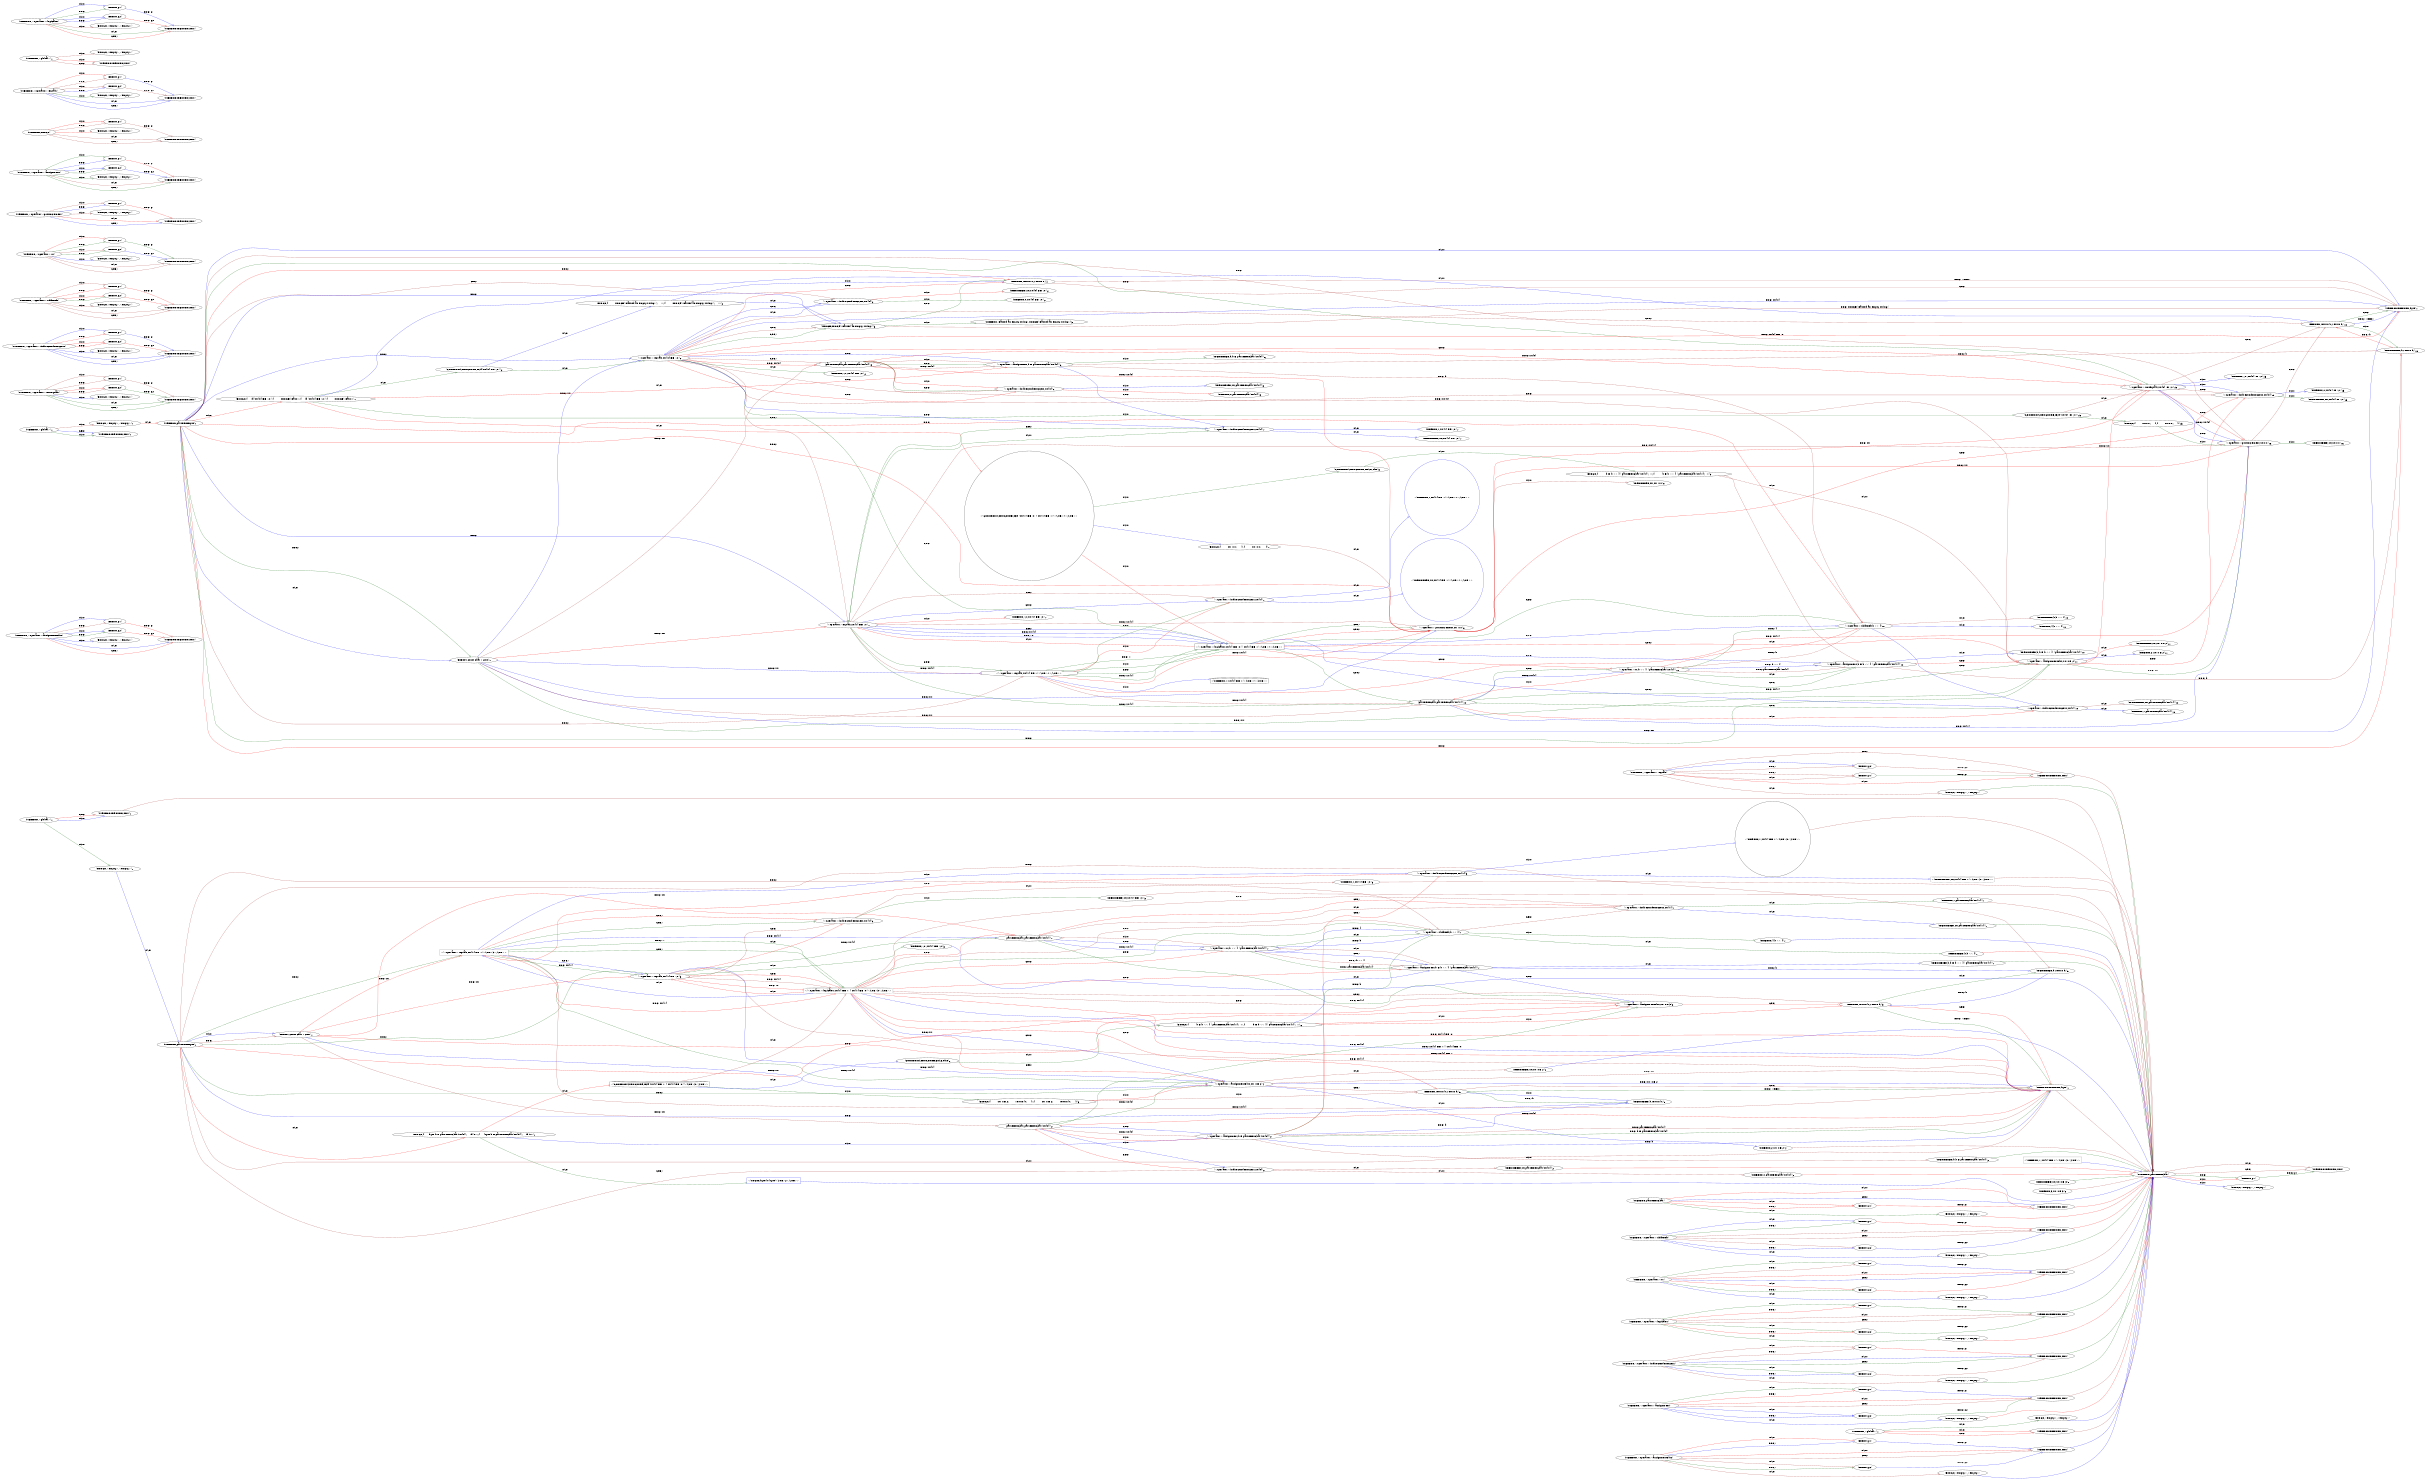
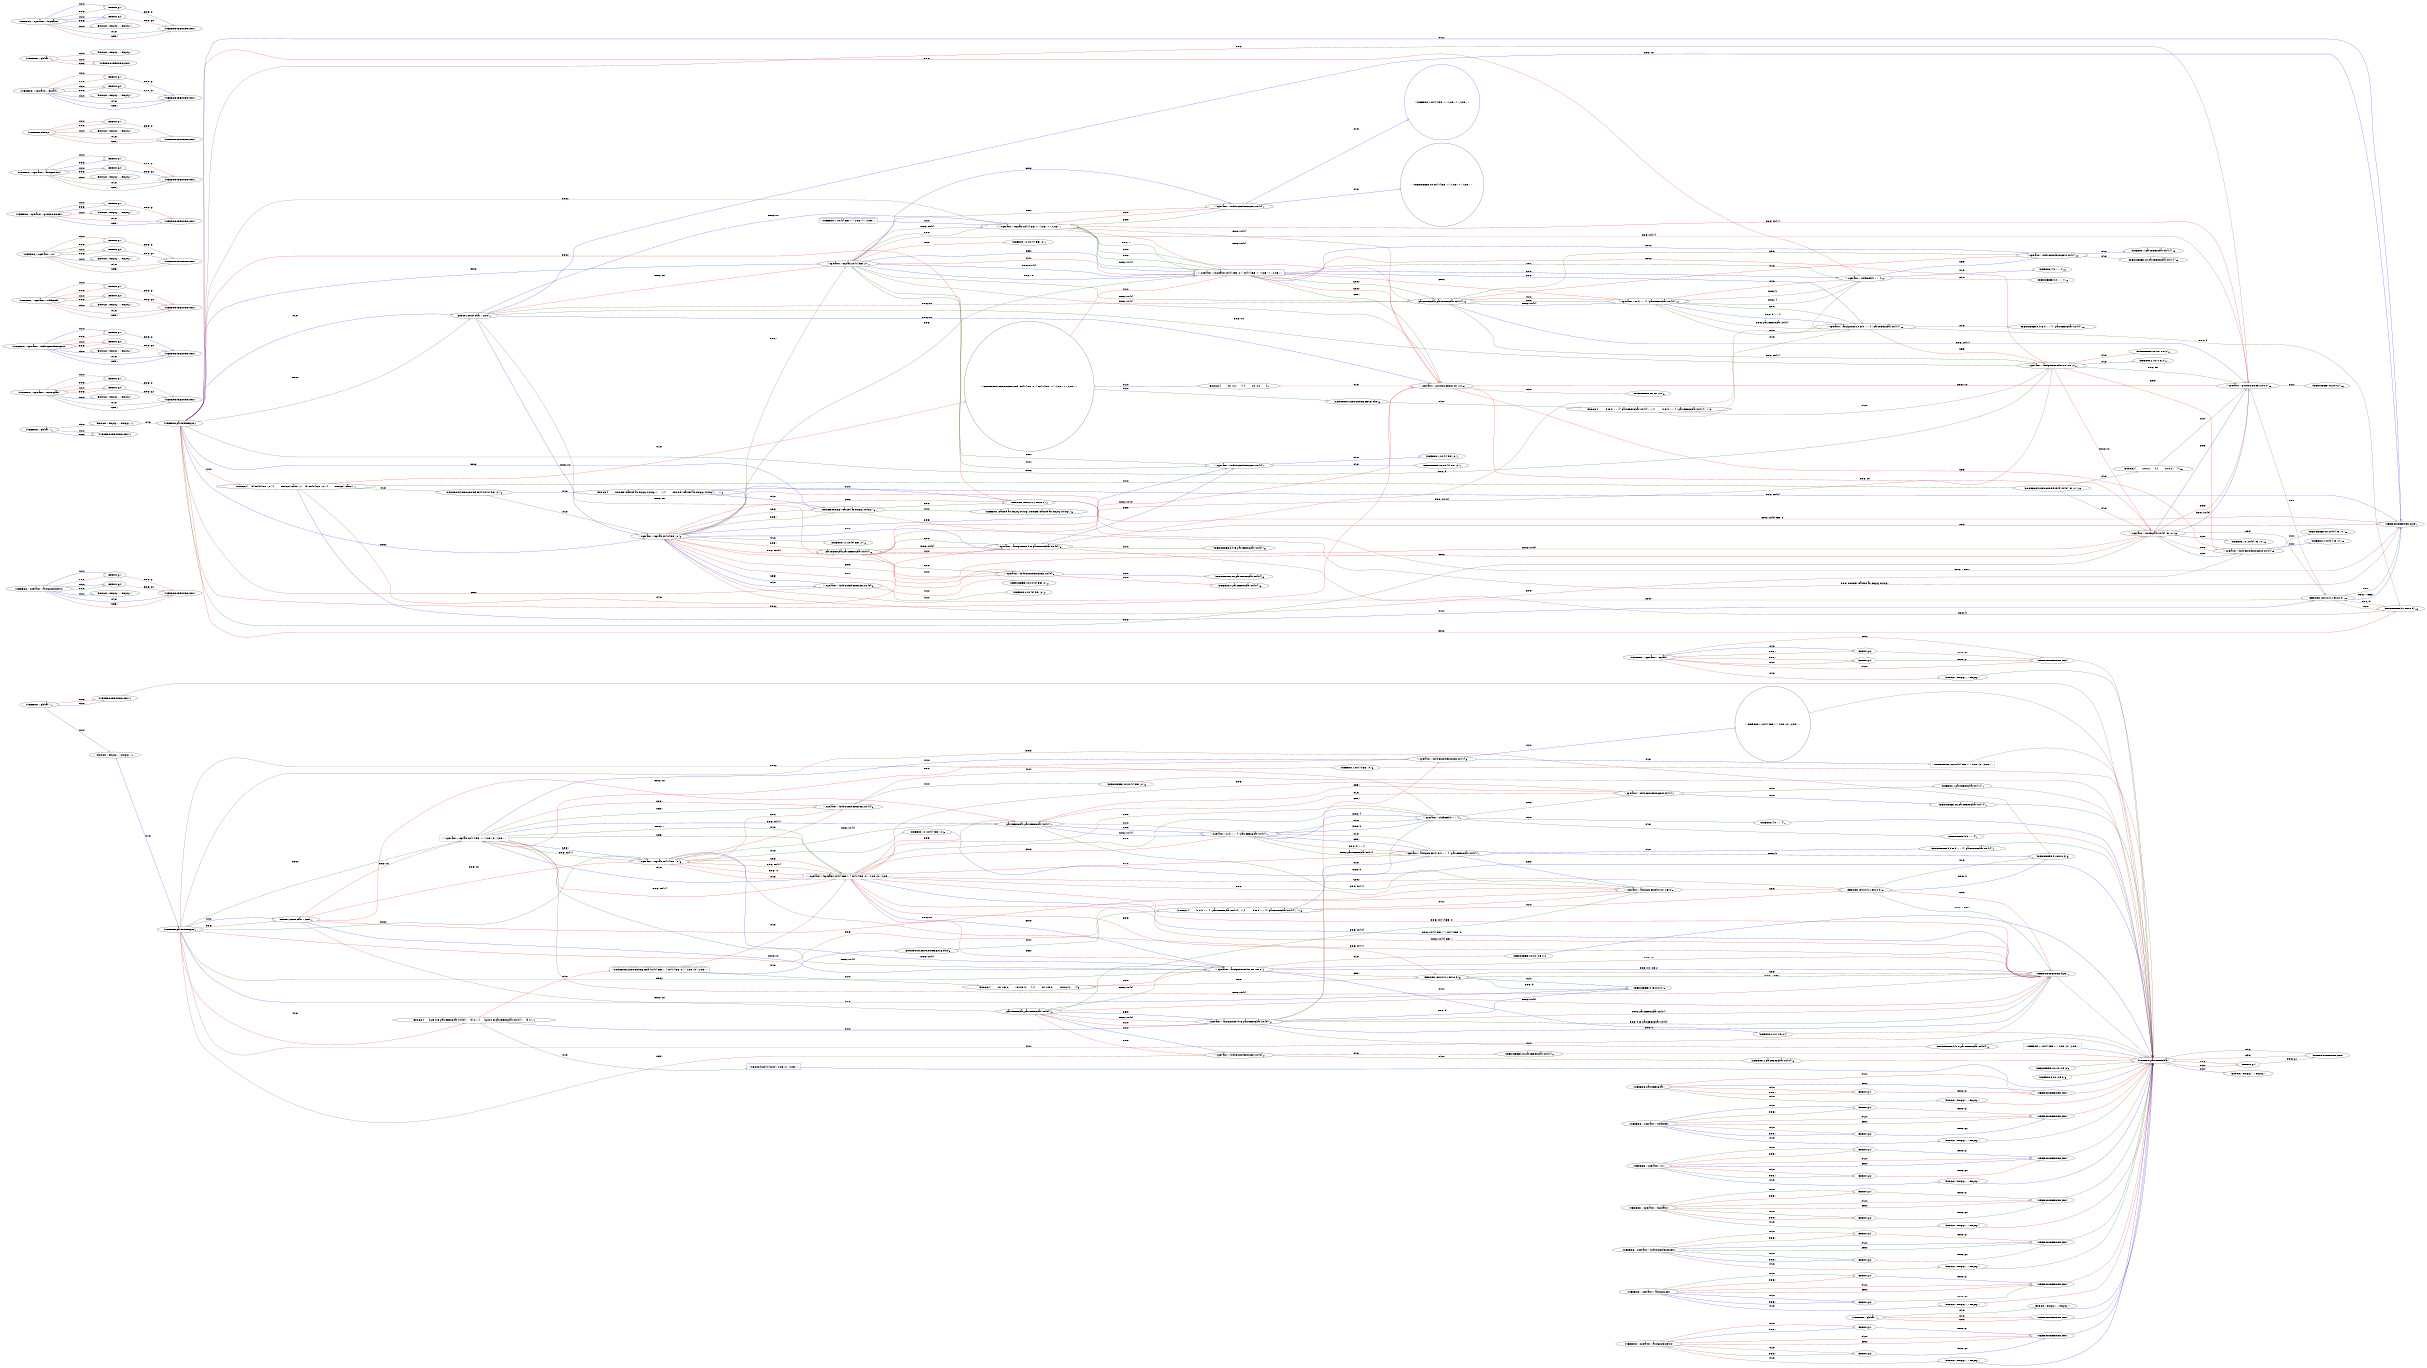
node "<(IDENTIFIER,str,str[1] == ':')<SUB>7</SUB>>": color blue -> black
edge "<(<operator>.equals,str[1] == ':')<SUB>7</SUB>>" -> "<(LITERAL,':',str[1] == ':')<SUB>7</SUB>>": reversed
node "<(IDENTIFIER,str,str[1] == ':')<SUB>3</SUB>>": shape cylinder -> box
